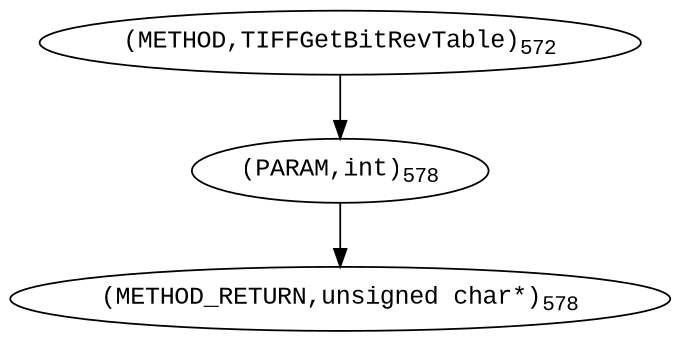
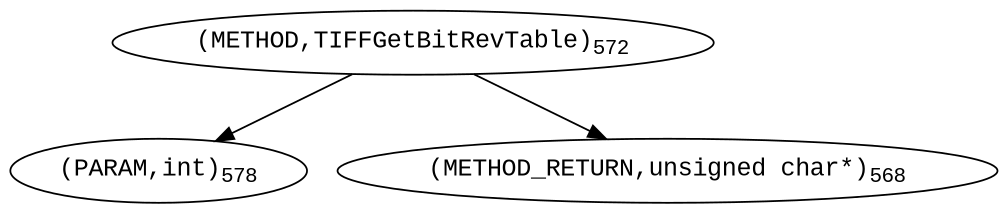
edge "(PARAM,int)" -> "(METHOD_RETURN,unsigned char*)": now "(METHOD,TIFFGetBitRevTable)" -> "(METHOD_RETURN,unsigned char*)"
node "(METHOD_RETURN,unsigned char*)": text "578" -> "568"
